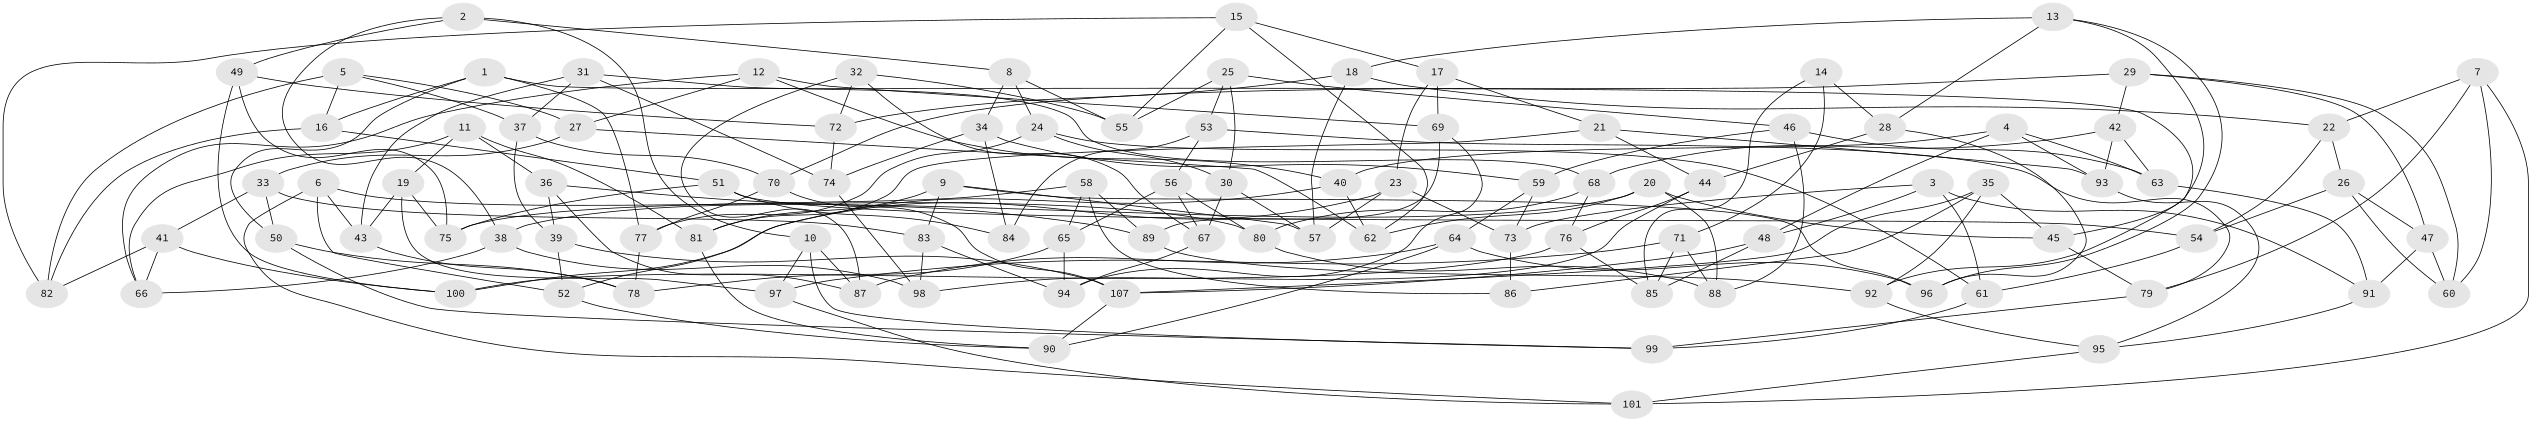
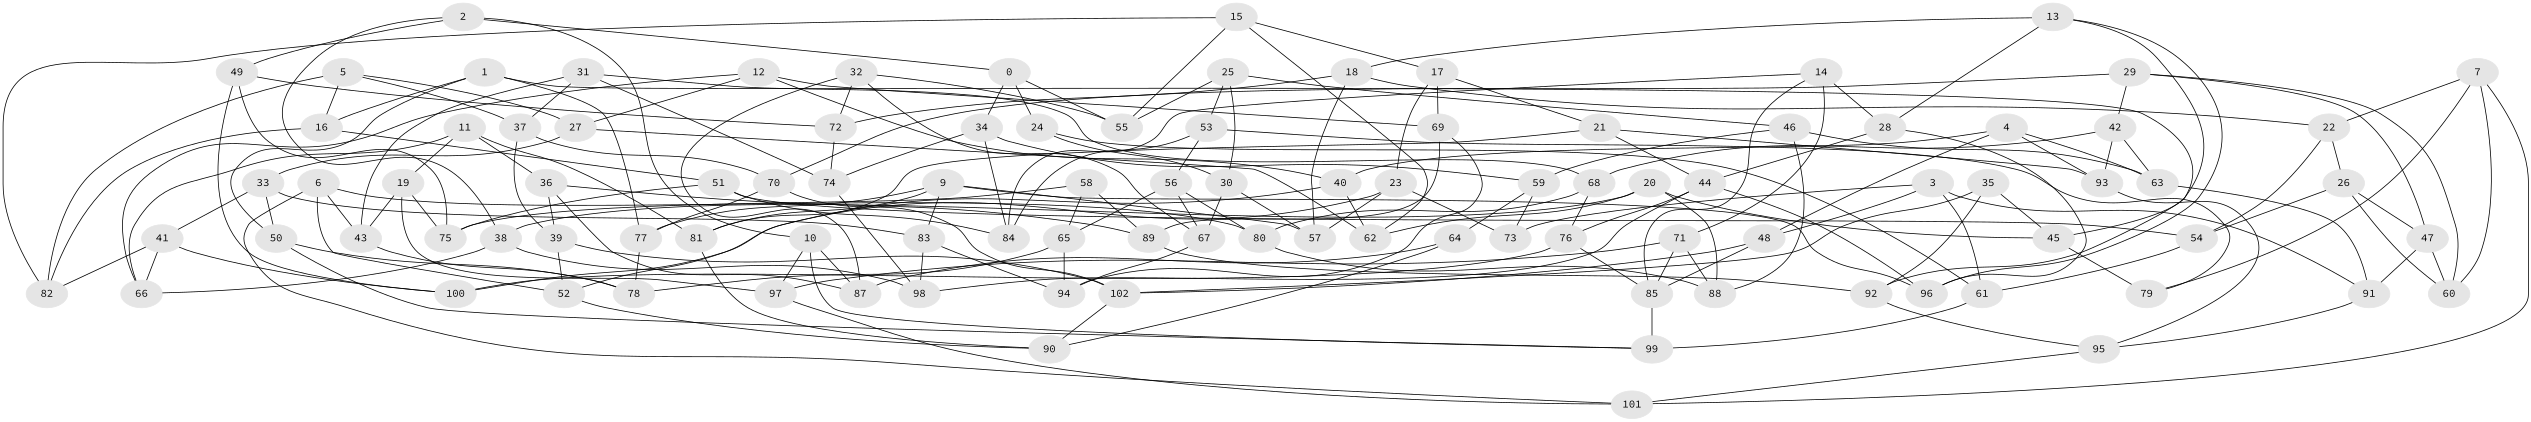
node "8": label "8" -> "0"
edge "14" -- "84": added
edge "24" -- "77": now "9" -- "77"
edge "64" -- "96": now "44" -- "96"
node "107": label "107" -> "102"
node "86": removed
edge "79" -- "99": now "85" -- "99"
